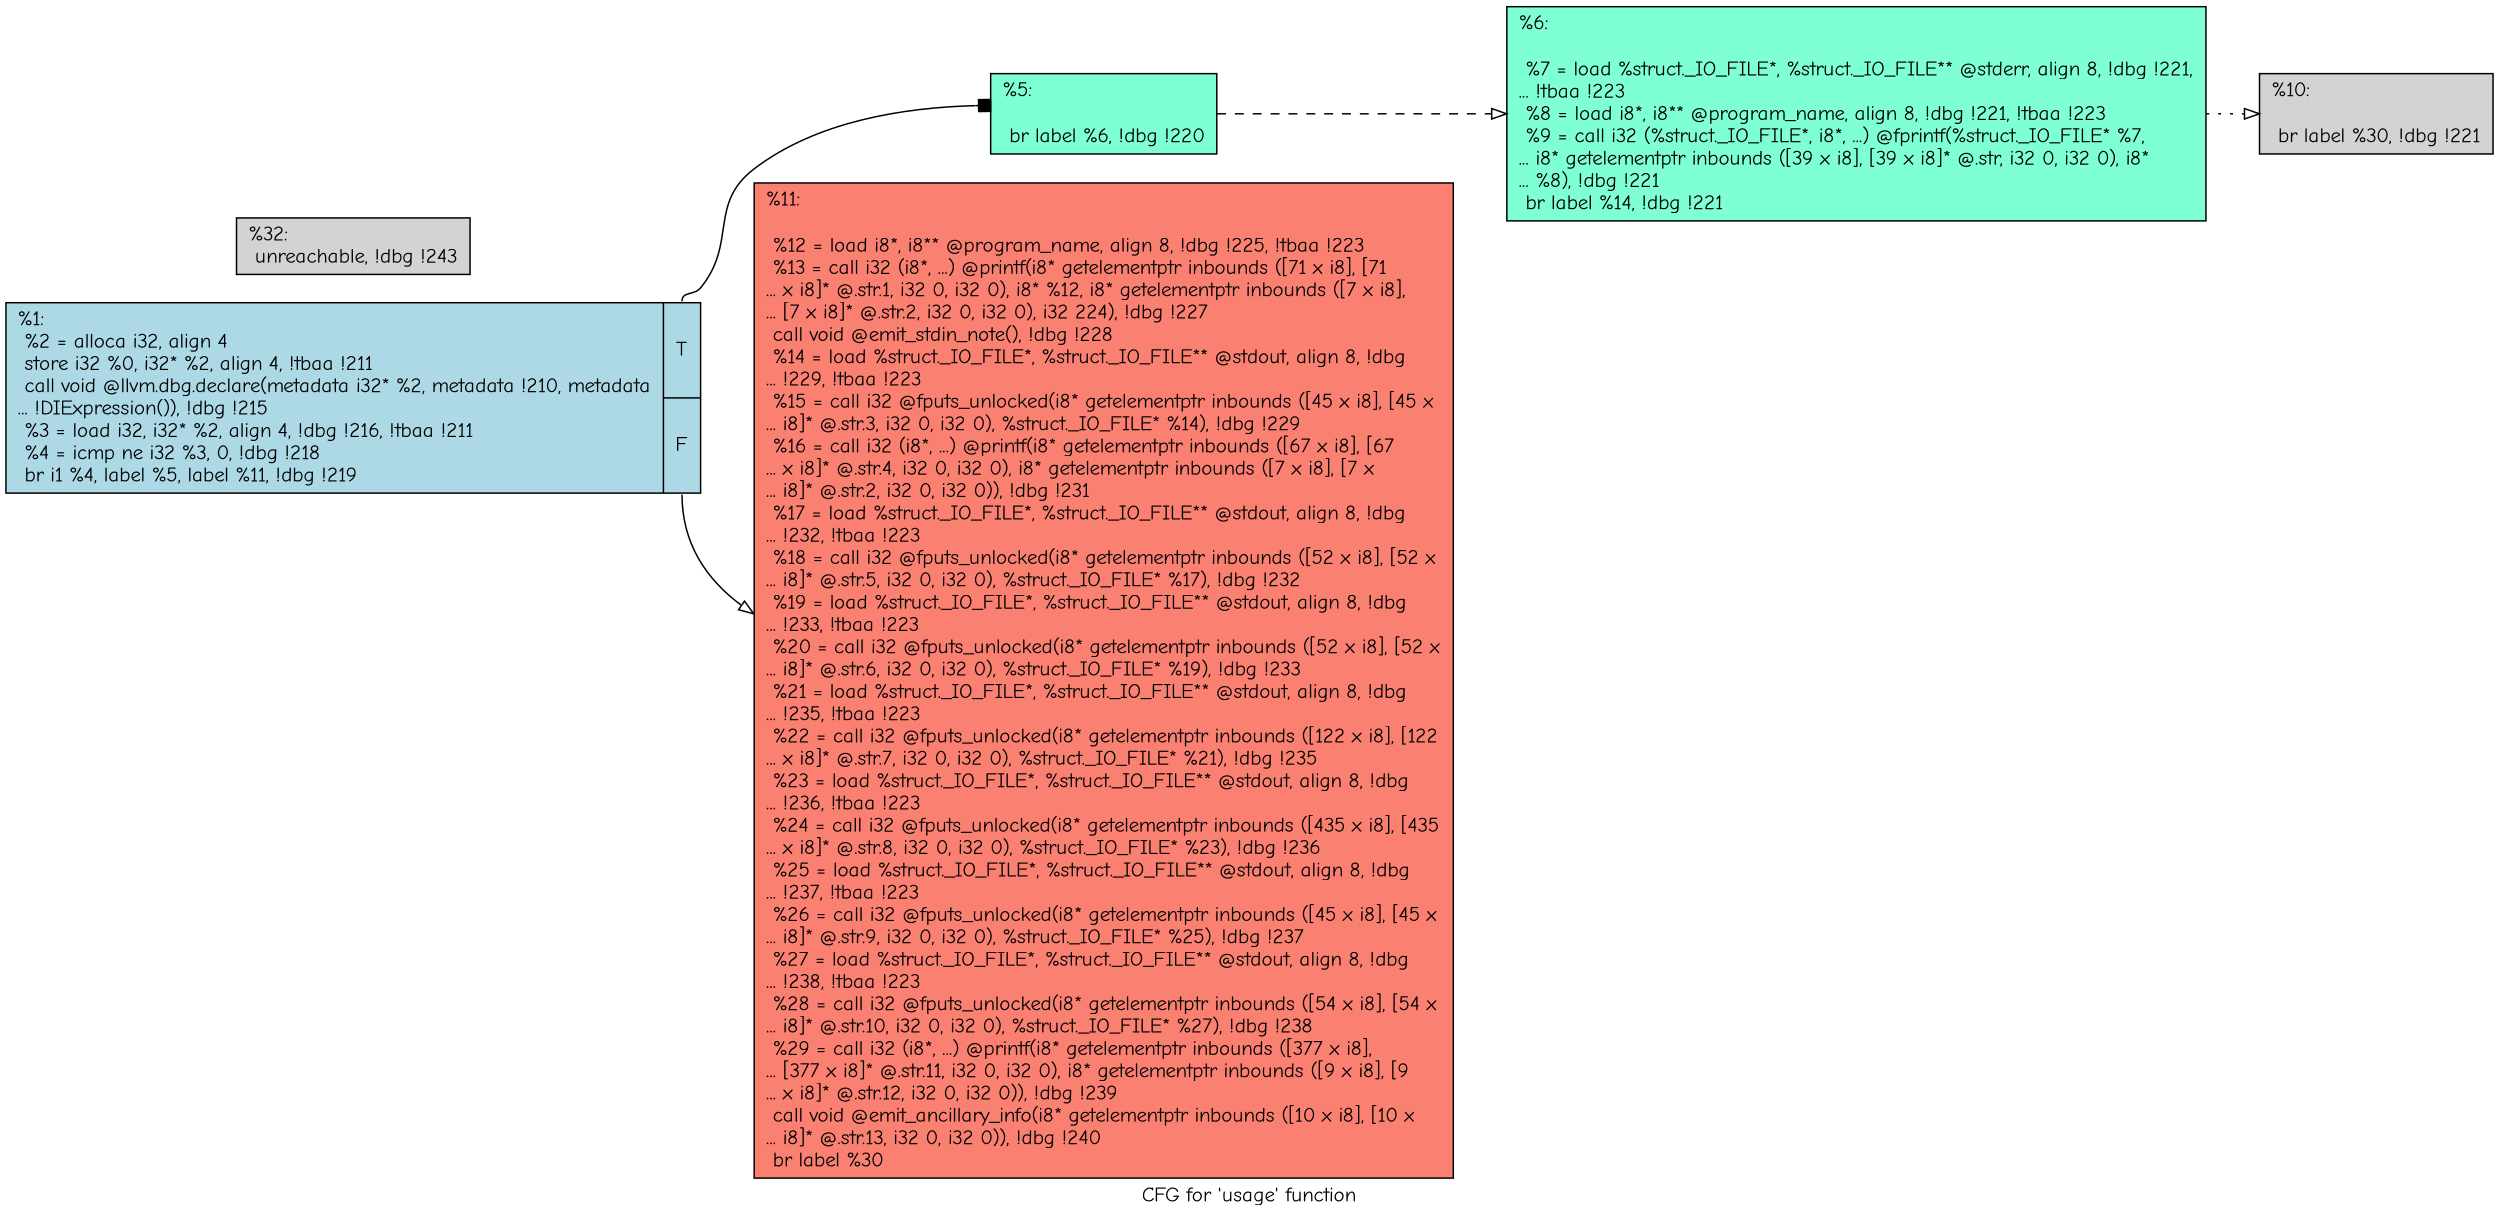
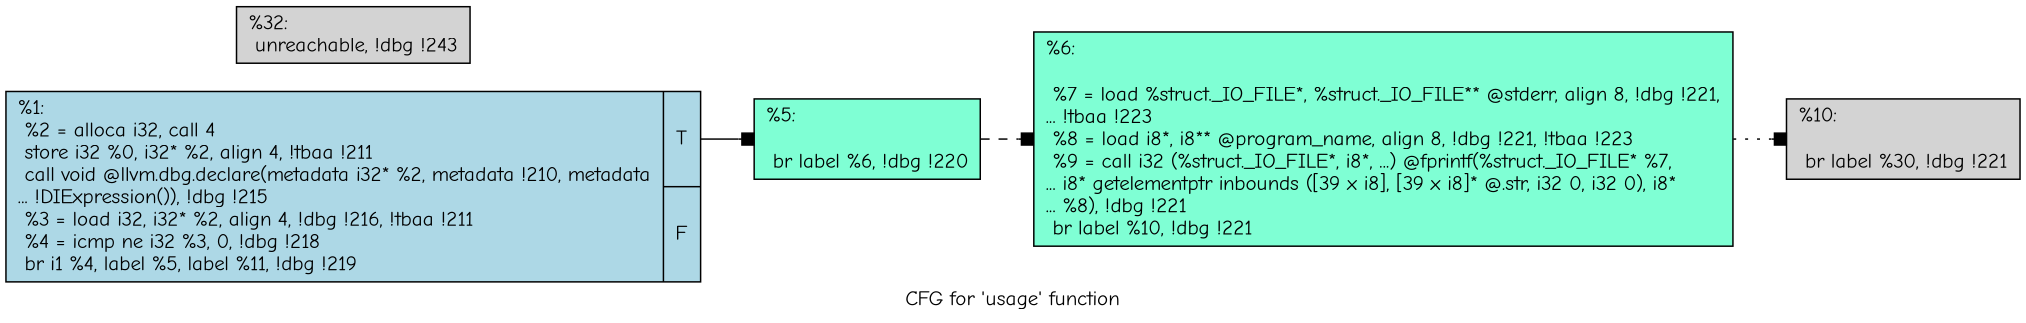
edge "%5:" -> "%6:": arrowhead onormal -> box
edge "%6:" -> "%10:": arrowhead onormal -> box
node "%6:": text "br label %14, !dbg !221" -> "br label %10, !dbg !221"
node "%1:": text "%2 = alloca i32, align 4" -> "%2 = alloca i32, call 4"
node "%11:": removed
